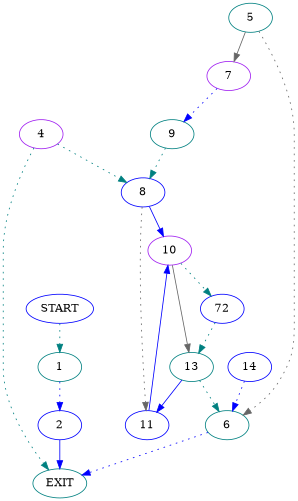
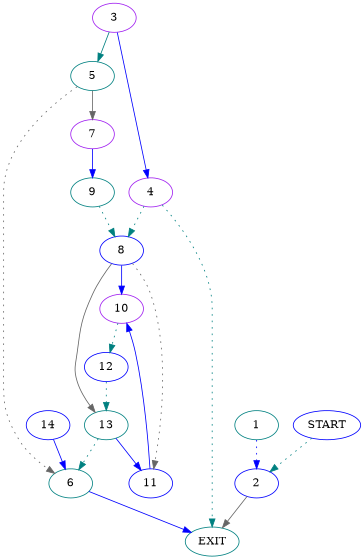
node "3": added
edge "7" -> "9": style dotted -> solid
edge "10" -> "13": now "8" -> "13"
node "72": label "72" -> "12"
edge "START" -> "1": now "START" -> "2"
edge "14" -> "6": style dotted -> solid
edge "2" -> "EXIT": color blue -> gray40
edge "6" -> "EXIT": style dotted -> solid
